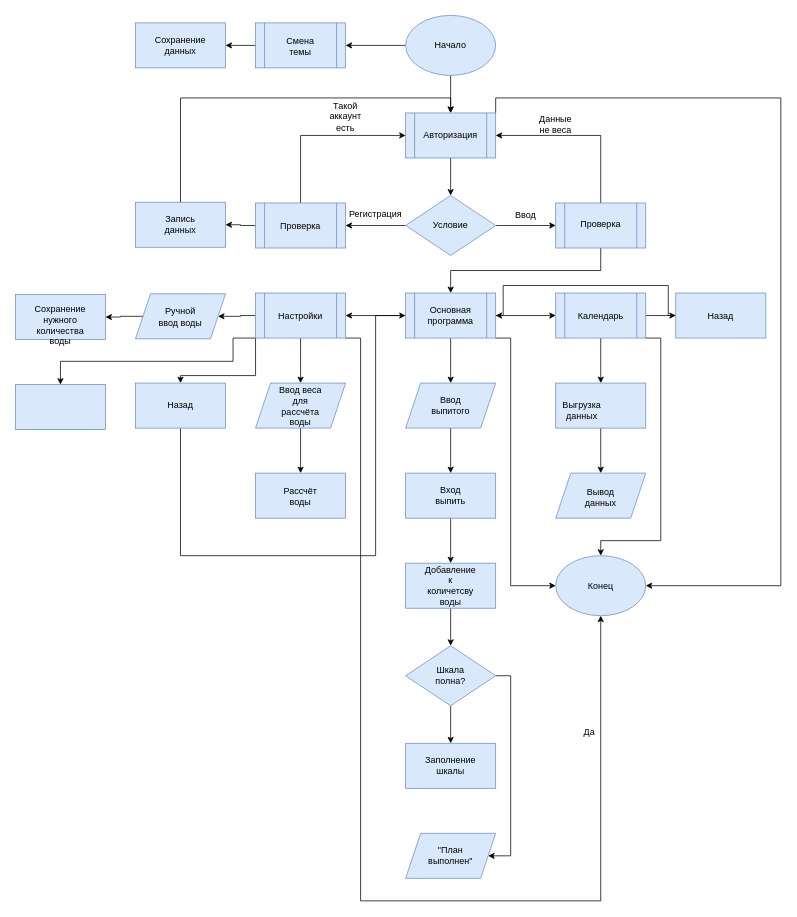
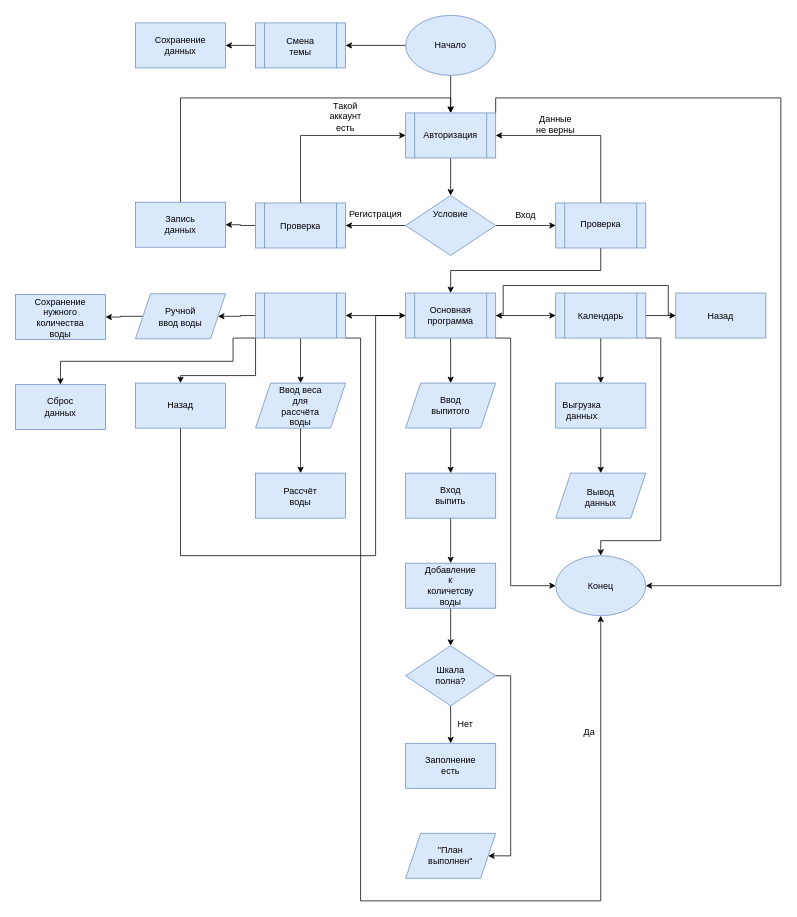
node "Данные не веса": label "Данные не веса" -> "Данные не верны"
node "Ввод": label "Ввод" -> "Вход"
node "Условие": moved (450, 225) -> (450, 214)
node "Настройки": removed
node "Сохранение нужного количества воды": moved (60, 325) -> (60, 318)
node "Сброс данных": added
node "Нет": added
node "Заполнение шкалы": label "Заполнение шкалы" -> "Заполнение есть"
